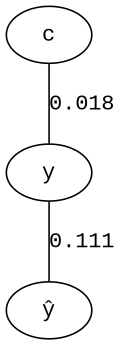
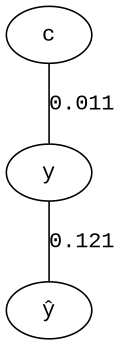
edge "c" -- "y": label "0.018" -> "0.011"
edge "y" -- "ŷ": label "0.111" -> "0.121"
